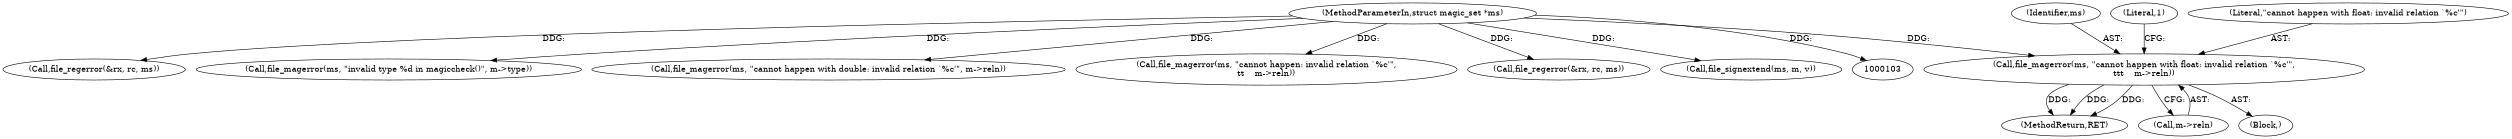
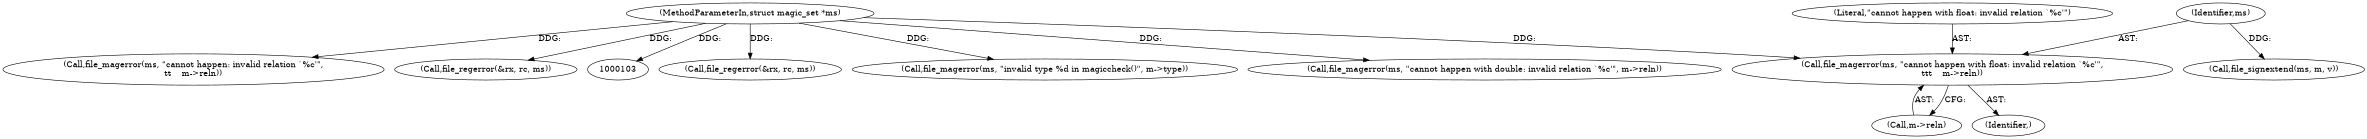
node "(Literal,1)": removed
edge "(MethodParameterIn,struct magic_set *ms)" -> "(Call,file_signextend(ms, m, v))": now "(Identifier,ms)" -> "(Call,file_signextend(ms, m, v))"
node "(MethodReturn,RET)": removed
node "(Block,)": label "(Block,)" -> "(Identifier,)"
